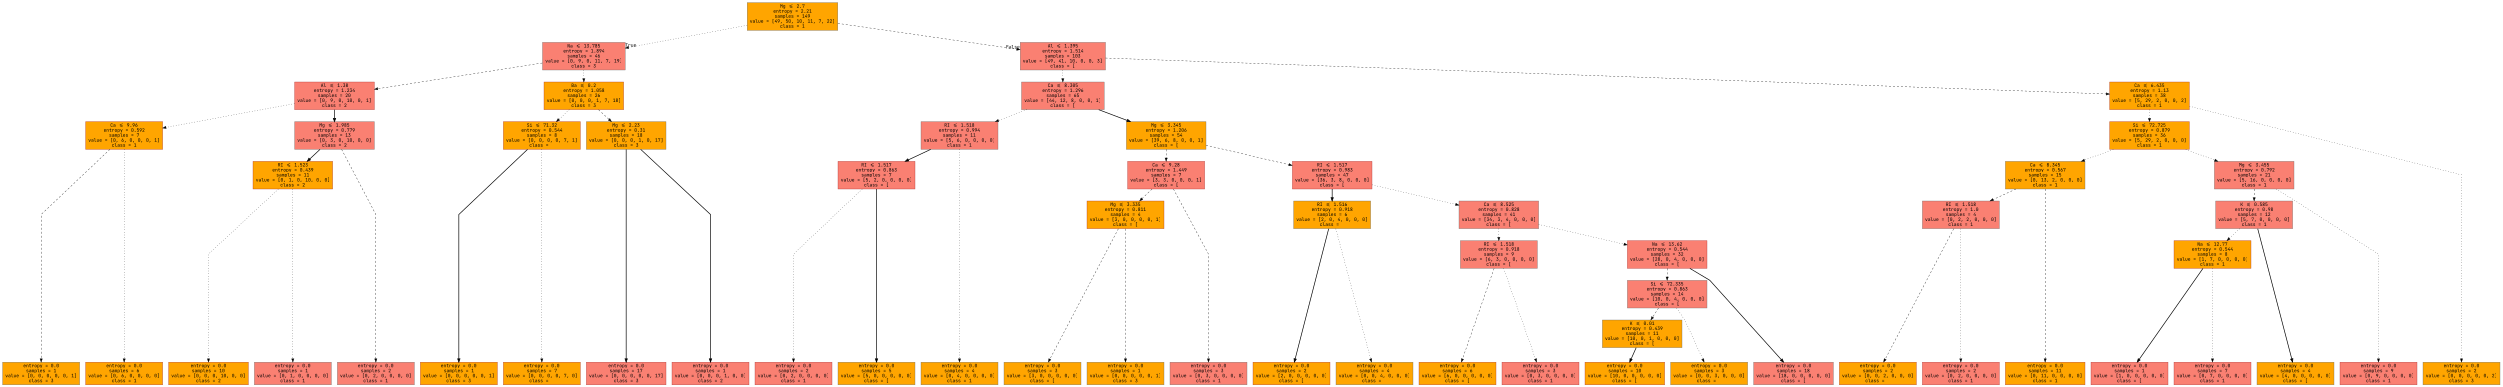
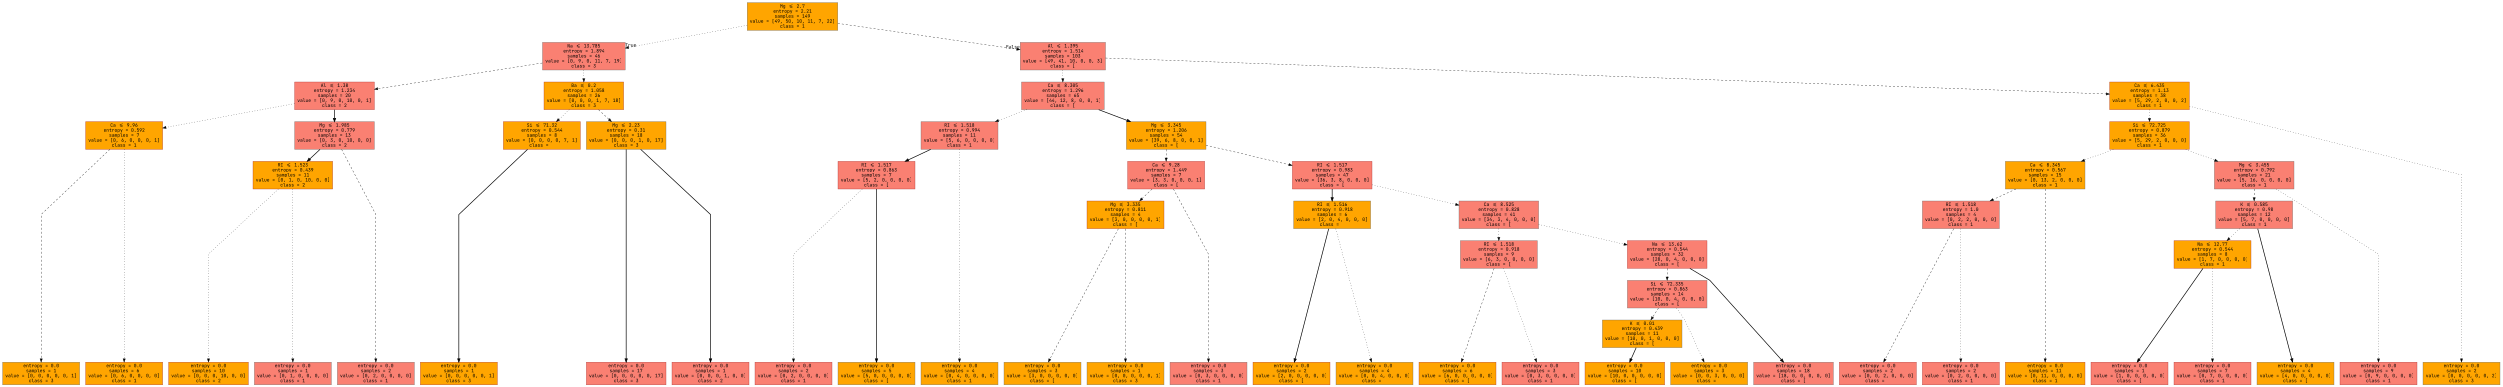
node "entropy = 0.0 samples = 7 value = [0, 0, 0, 0, 7, 0] class =": removed
node "entropy = 0.0 samples = 2 value = [0, 0, 2, 0, 0, 0] class =": fillcolor orange -> salmon
